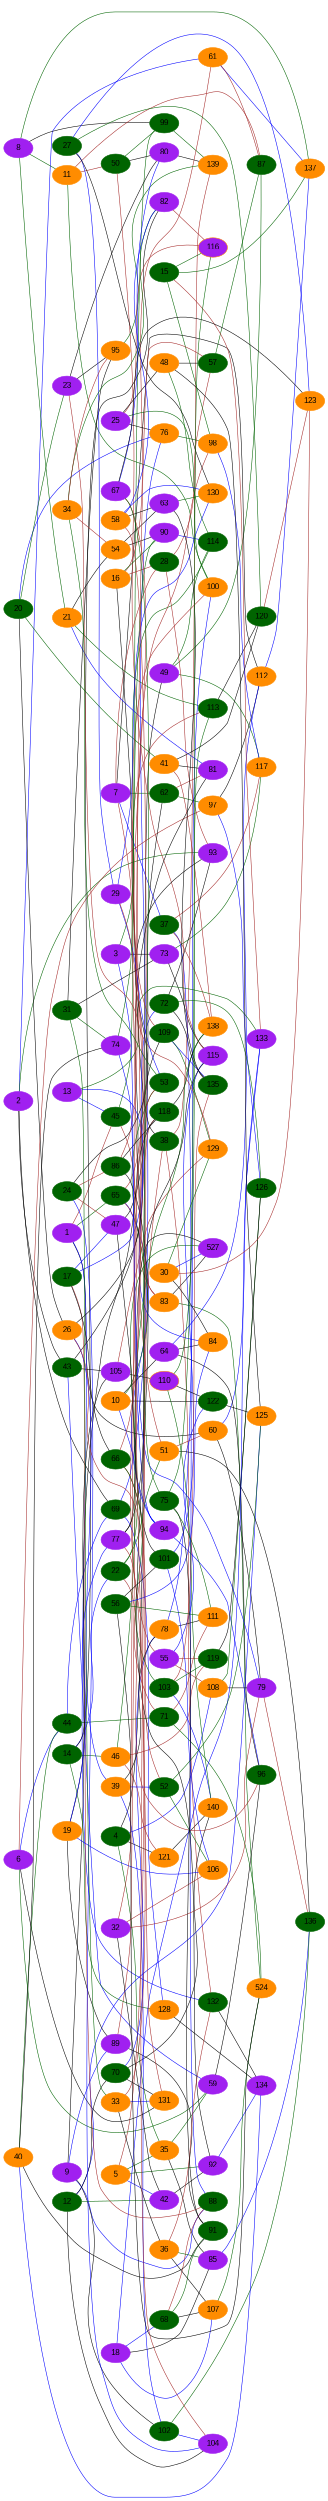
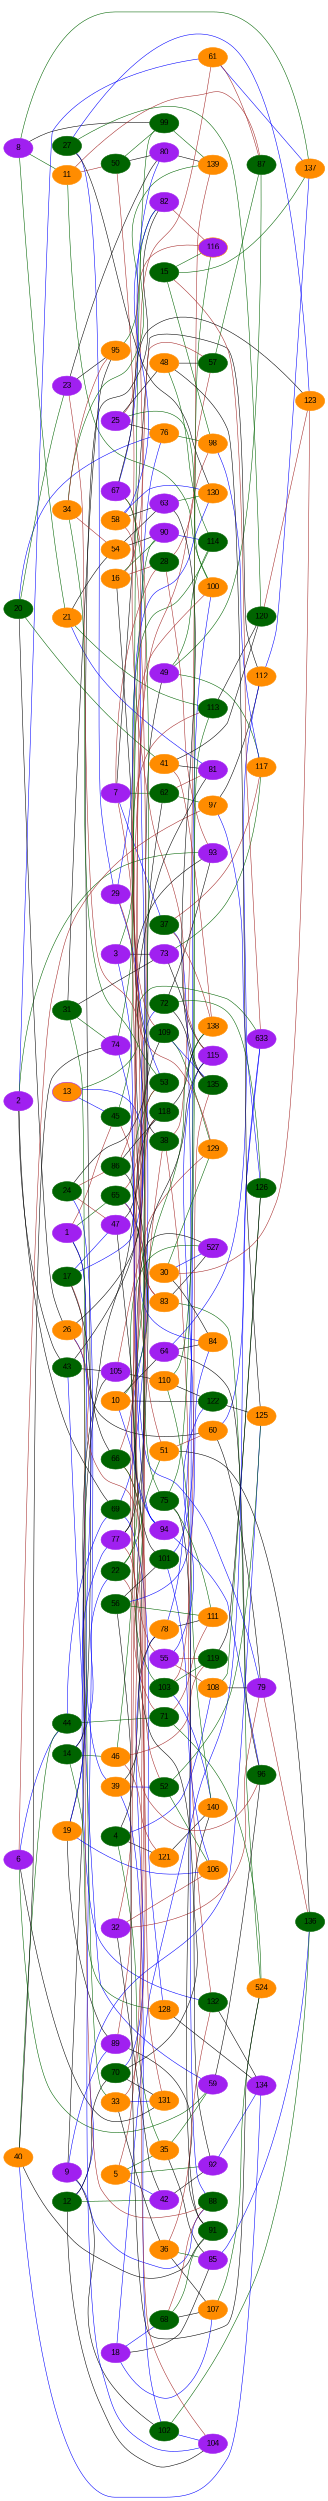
node "133": label "133" -> "633"
node "13": fillcolor purple -> darkorange
node "110": fillcolor purple -> darkorange
